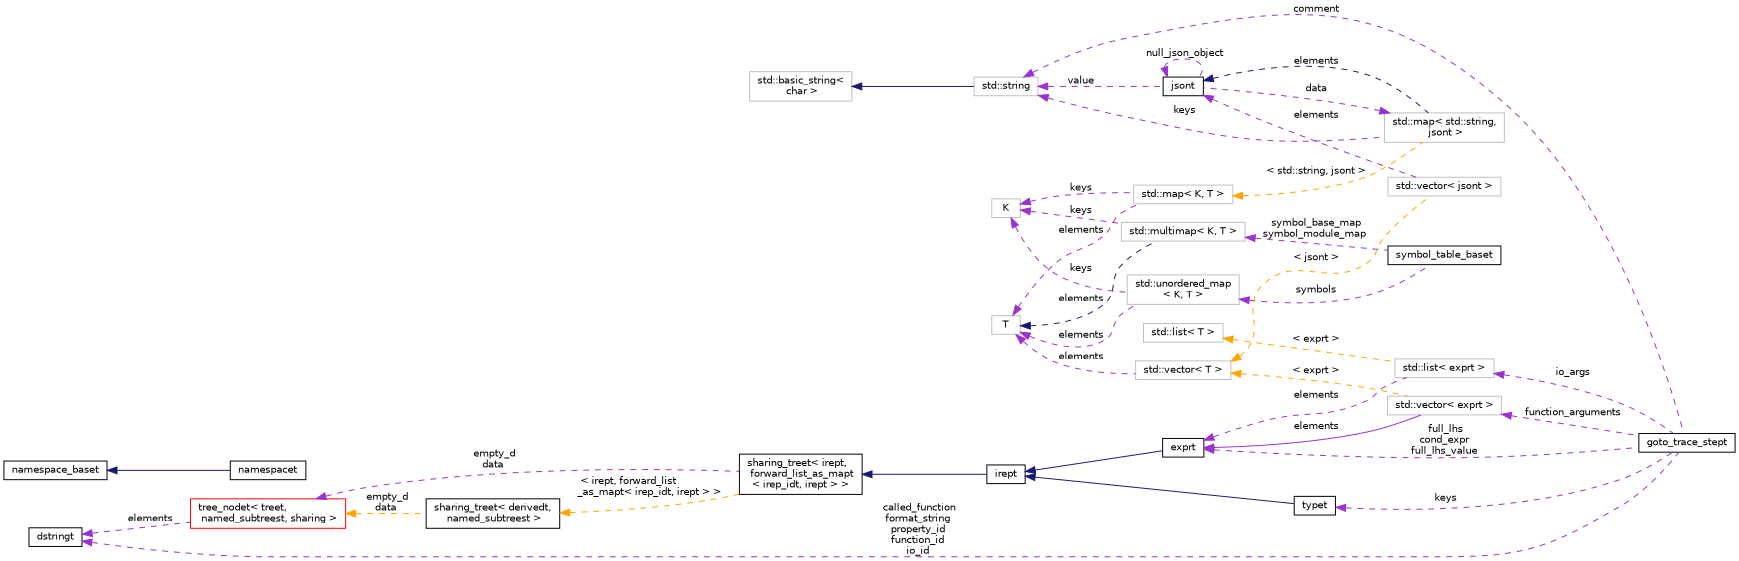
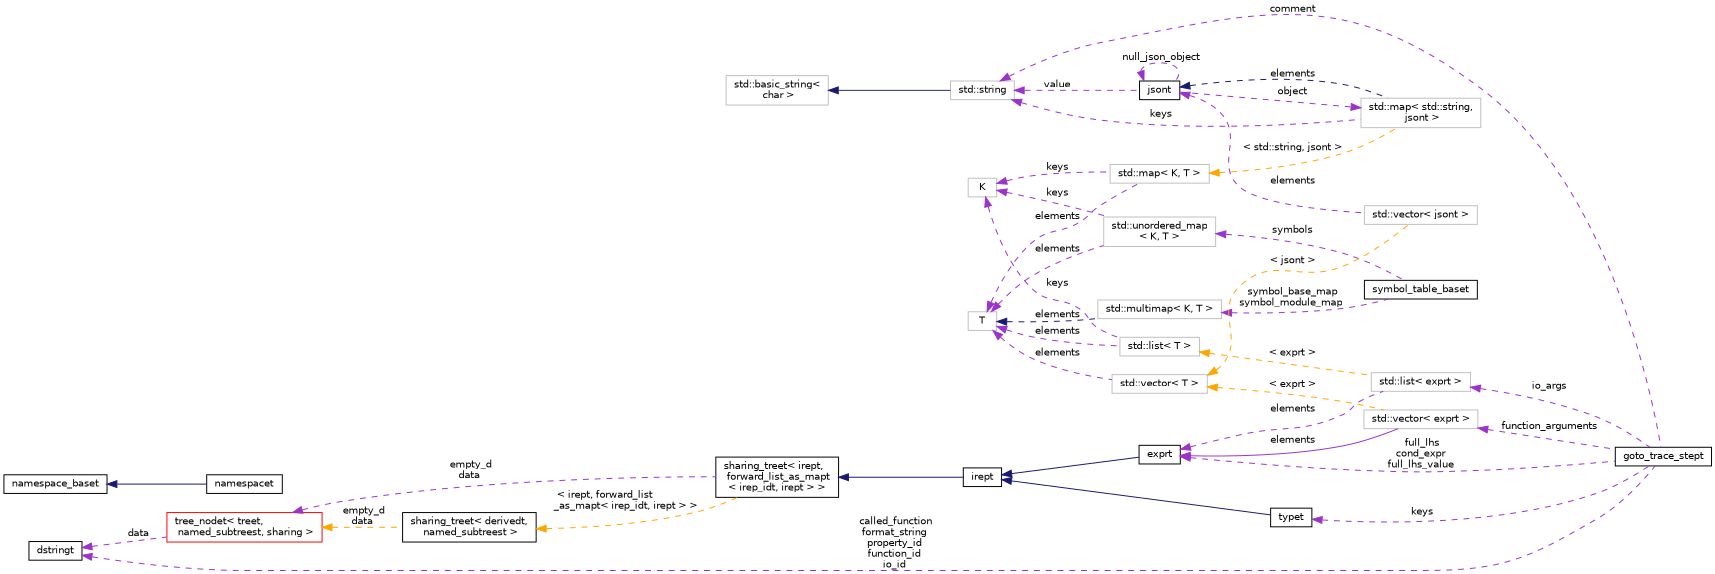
edge "jsont" -> "std::map< std::string, jsont >": label " data" -> " object"
edge "std::multimap< K, T >" -> "K": now "std::list< T >" -> "K"
edge "std::list< T >" -> "T": added, label "elements"
edge "tree_nodet< treet, named_subtreest, sharing >" -> "dstringt": label " elements" -> " data"
